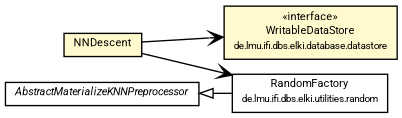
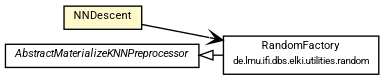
node "WritableDataStore": removed
